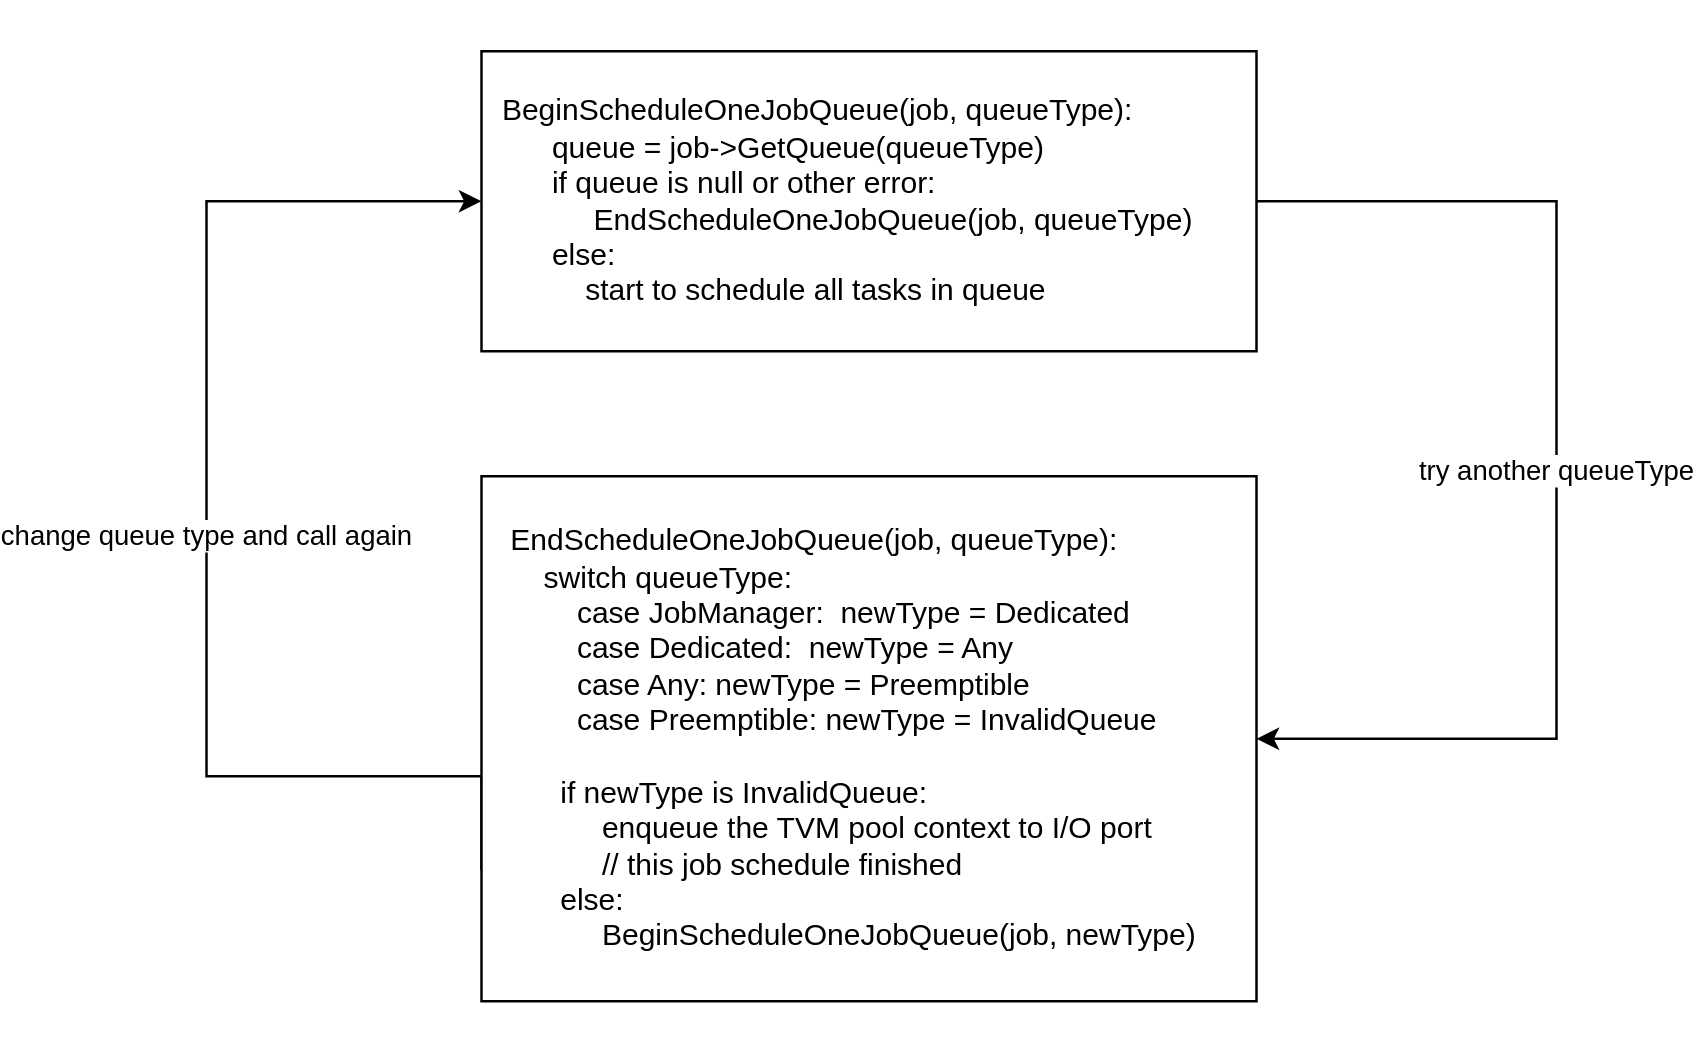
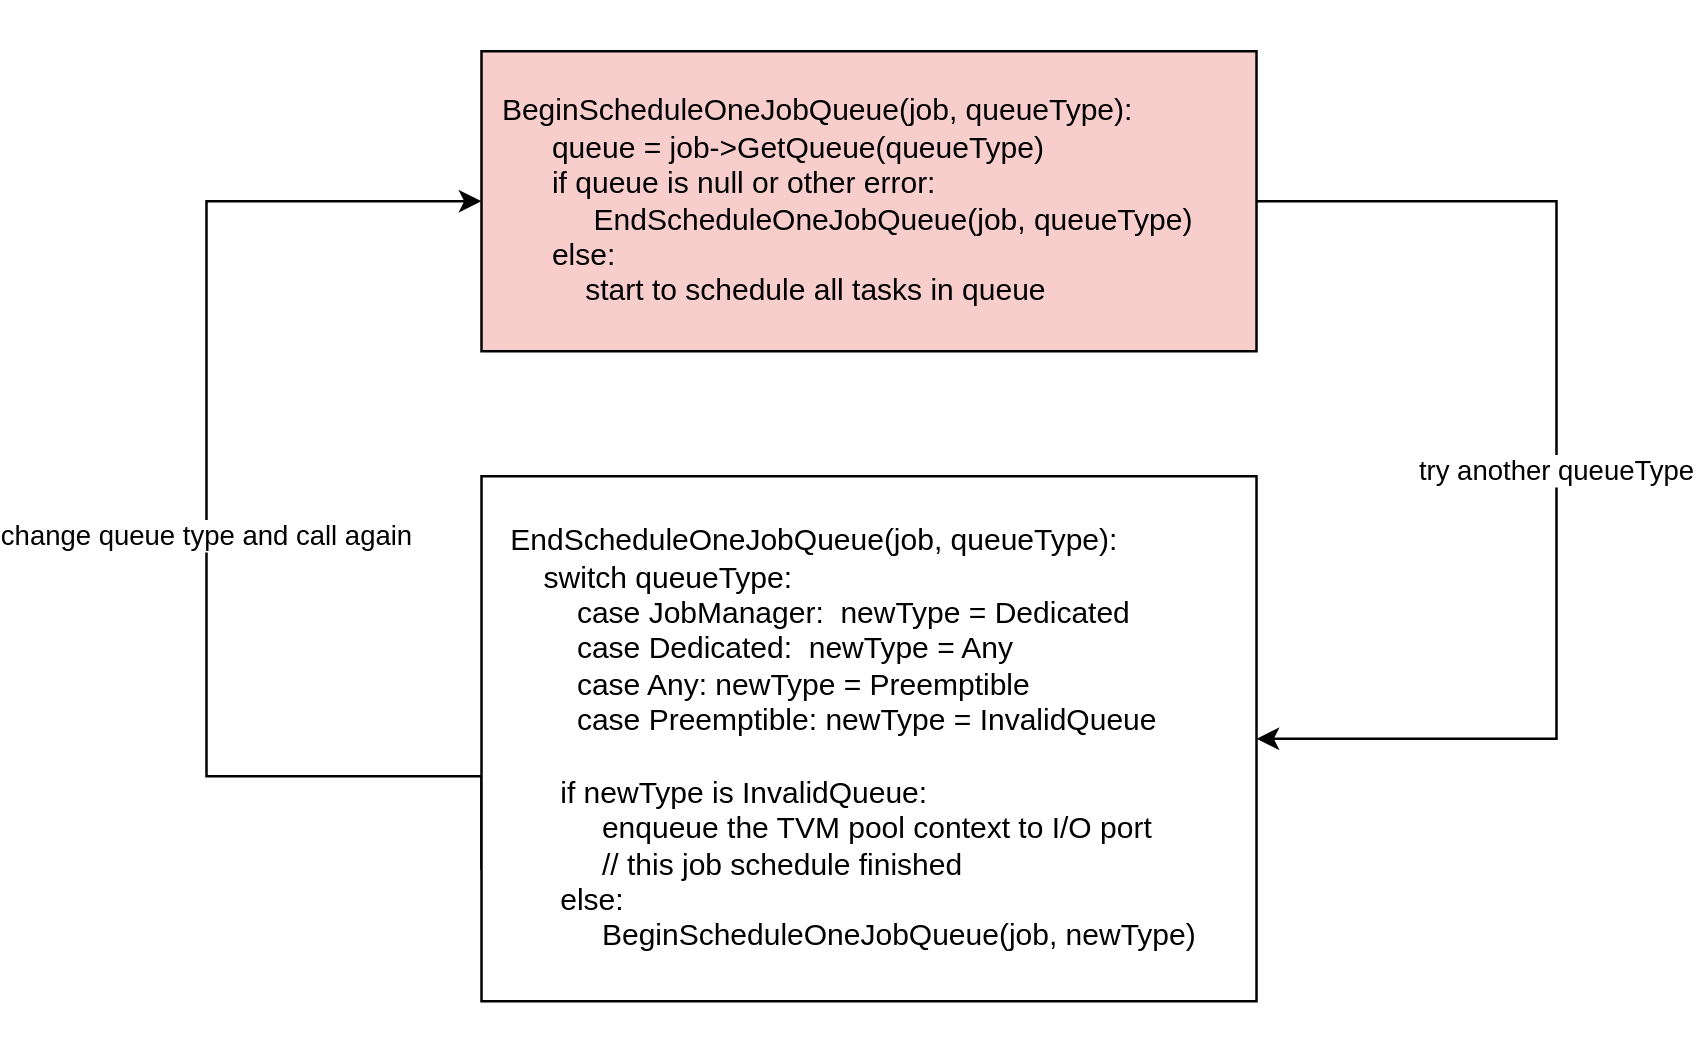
node "BeginScheduleOneJobQueue(job, queueType): queue = job->GetQueue(queueType) if queue is null or other error: EndScheduleOneJobQueue(job, queueType) else: start to schedule all tasks in queue": fillcolor #ffffff -> #f8cecc
